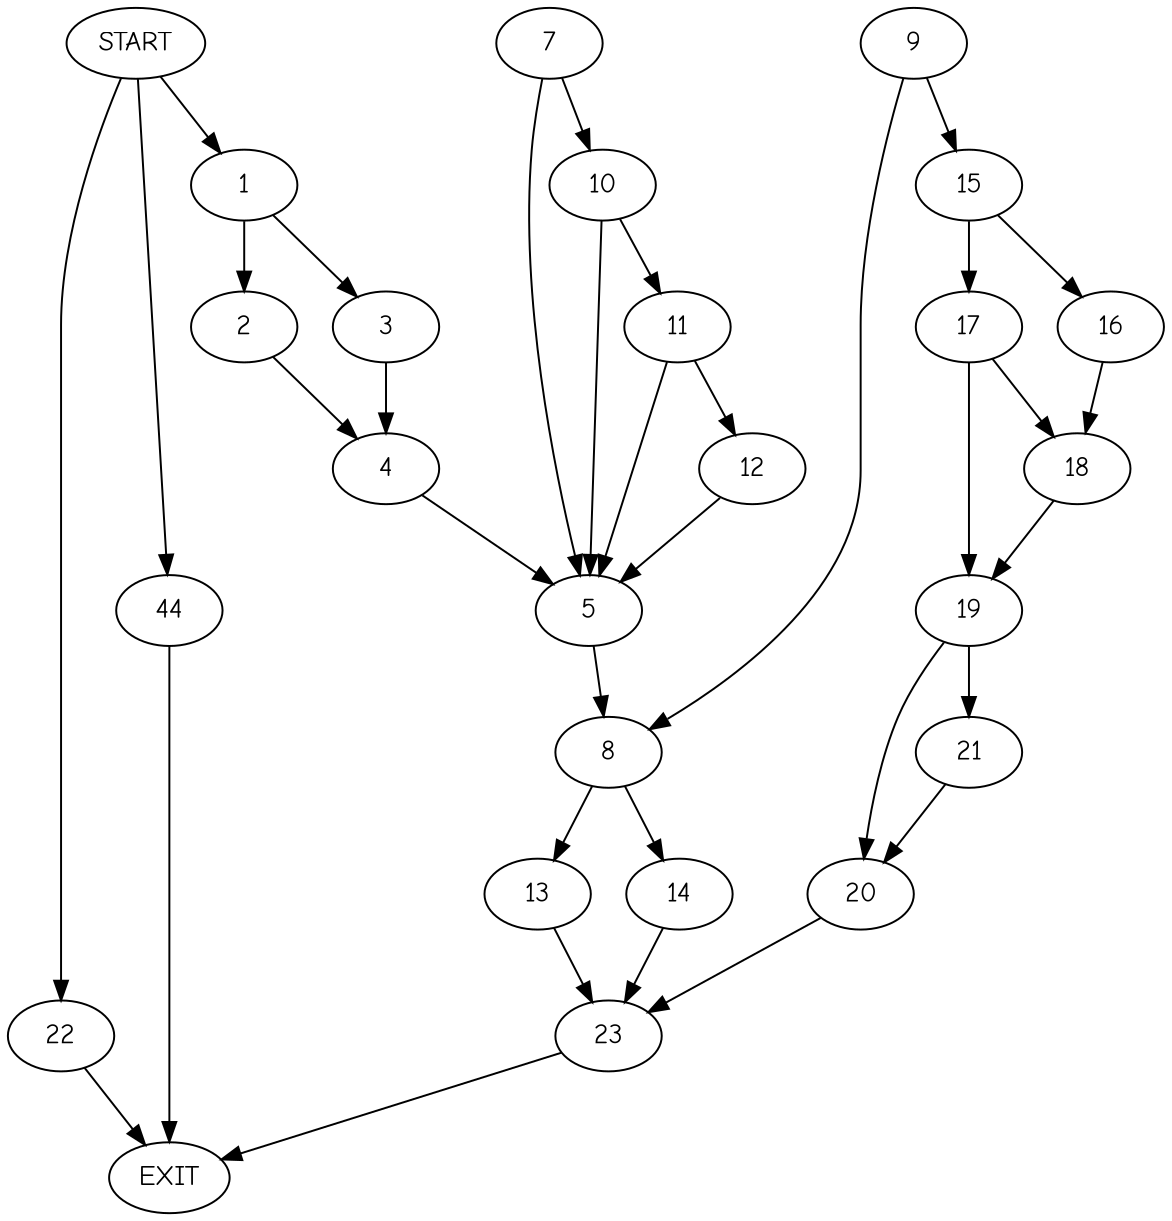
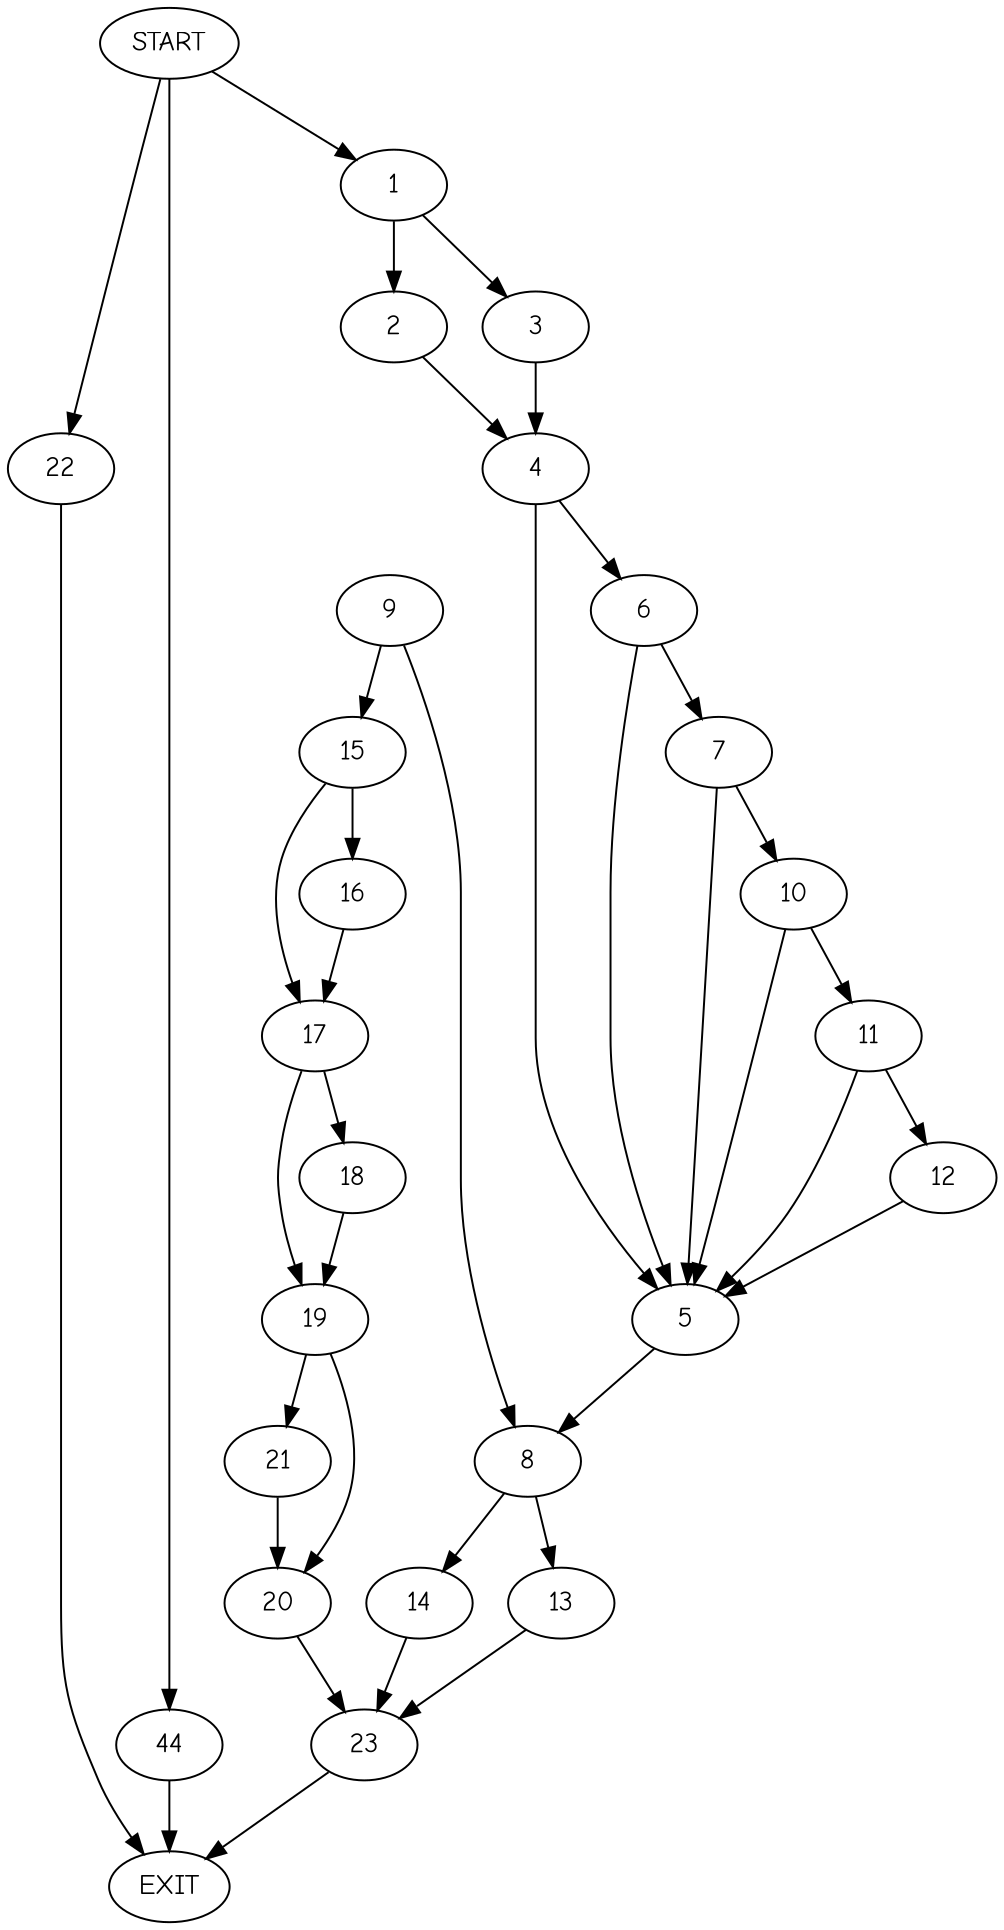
edge "16" -> "18": now "16" -> "17"
node "6": added
